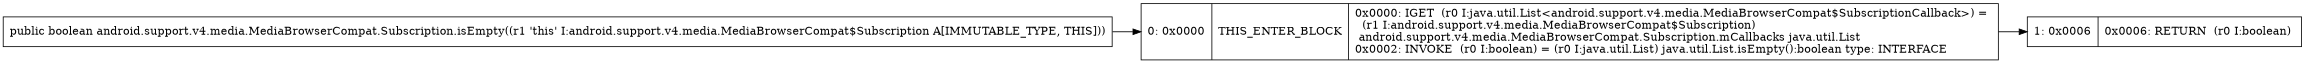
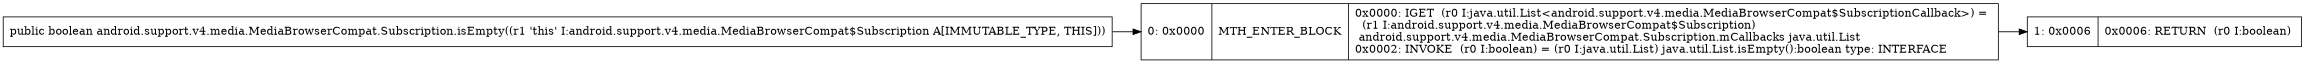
node "0: 0x0000": text "THIS_ENTER_BLOCK" -> "MTH_ENTER_BLOCK"
